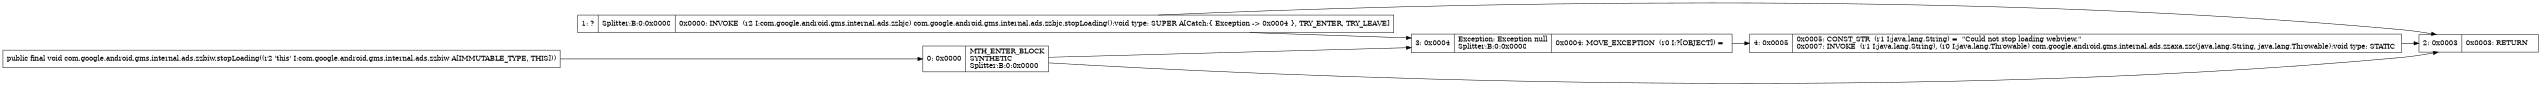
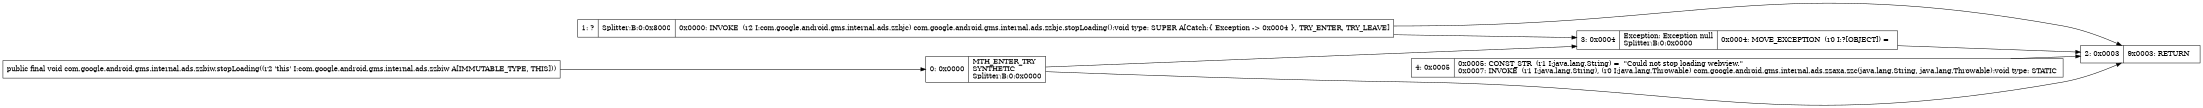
node "1: ?": text "Splitter:B:0:0x0000" -> "Splitter:B:0:0x8000"
edge "3: 0x0004" -> "4: 0x0005": now "3: 0x0004" -> "2: 0x0003"
node "2: 0x0003": text "0x0003: RETURN" -> "9x0003: RETURN"
node "0: 0x0000": text "MTH_ENTER_BLOCK" -> "MTH_ENTER_TRY"
